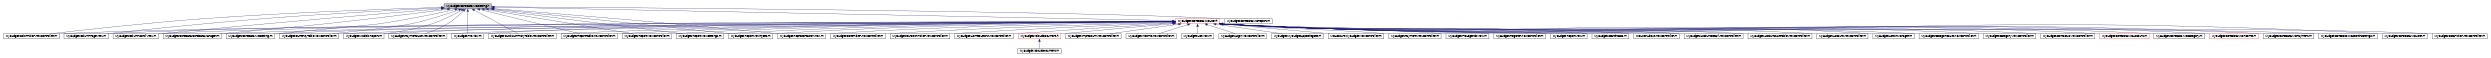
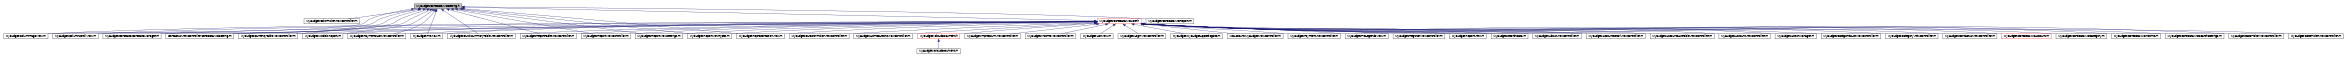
edge "MyBudget/ColorPickerViewController.m" -> "MyBudget/CoreData/MOUser.h": removed
node "MyBudget/CoreData/MOSetting.m": label "MyBudget/CoreData/MOSetting.m" -> "ContactUsViewController/CoreData/MOSetting.m"
node "MOUser/AboutViewController.m": label "MOUser/AboutViewController.m" -> "MyBudget/AboutViewController.m"
node "MyBudget/CoreData/MOIncome.m": color red -> black
node "MyBudget/CoreData/MOPayment.m": removed
node "MyBudget/CoreData/MOUser.m": removed
